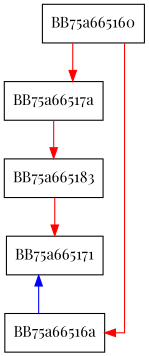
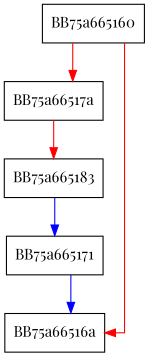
edge "BB75a665183" -> "BB75a665171": color red -> blue
edge "BB75a66516a" -> "BB75a665171": reversed
